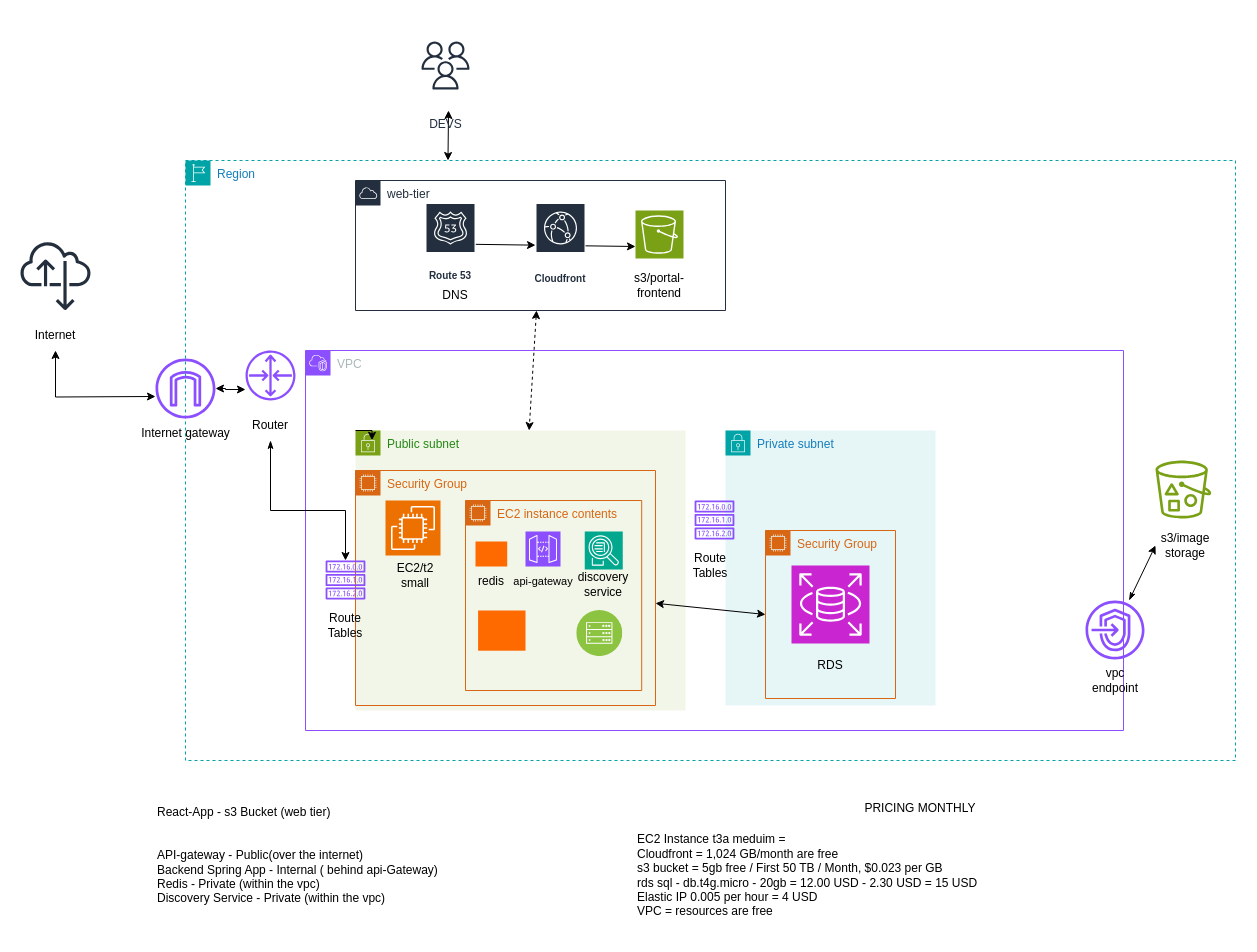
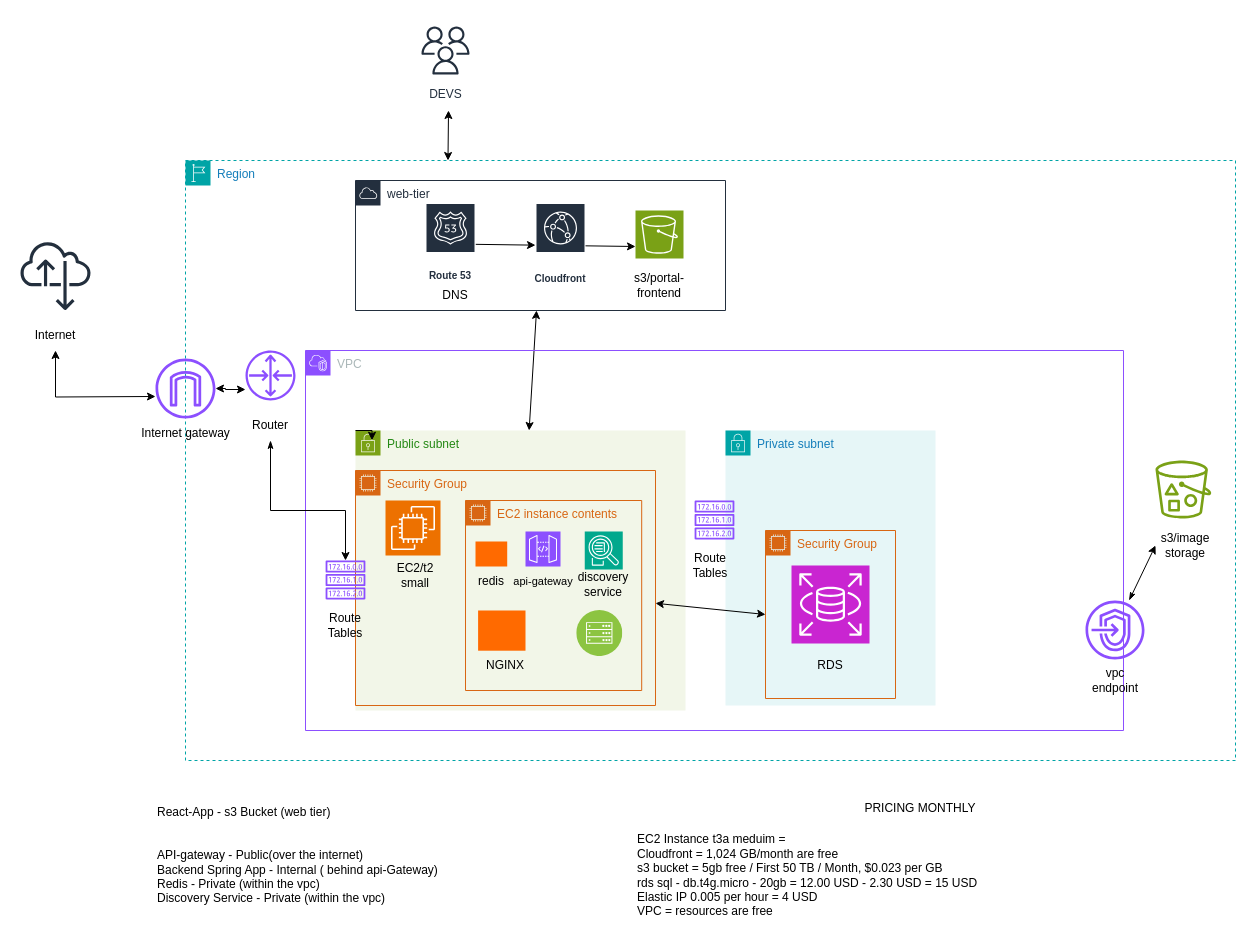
node "DEVS": size 60x90 -> 60x60
edge "web-tier" -- "Public subnet": style dashed -> solid
node "NGINX": added
